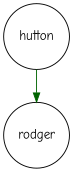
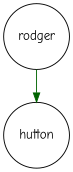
edge "hutton" -> "rodger": reversed
